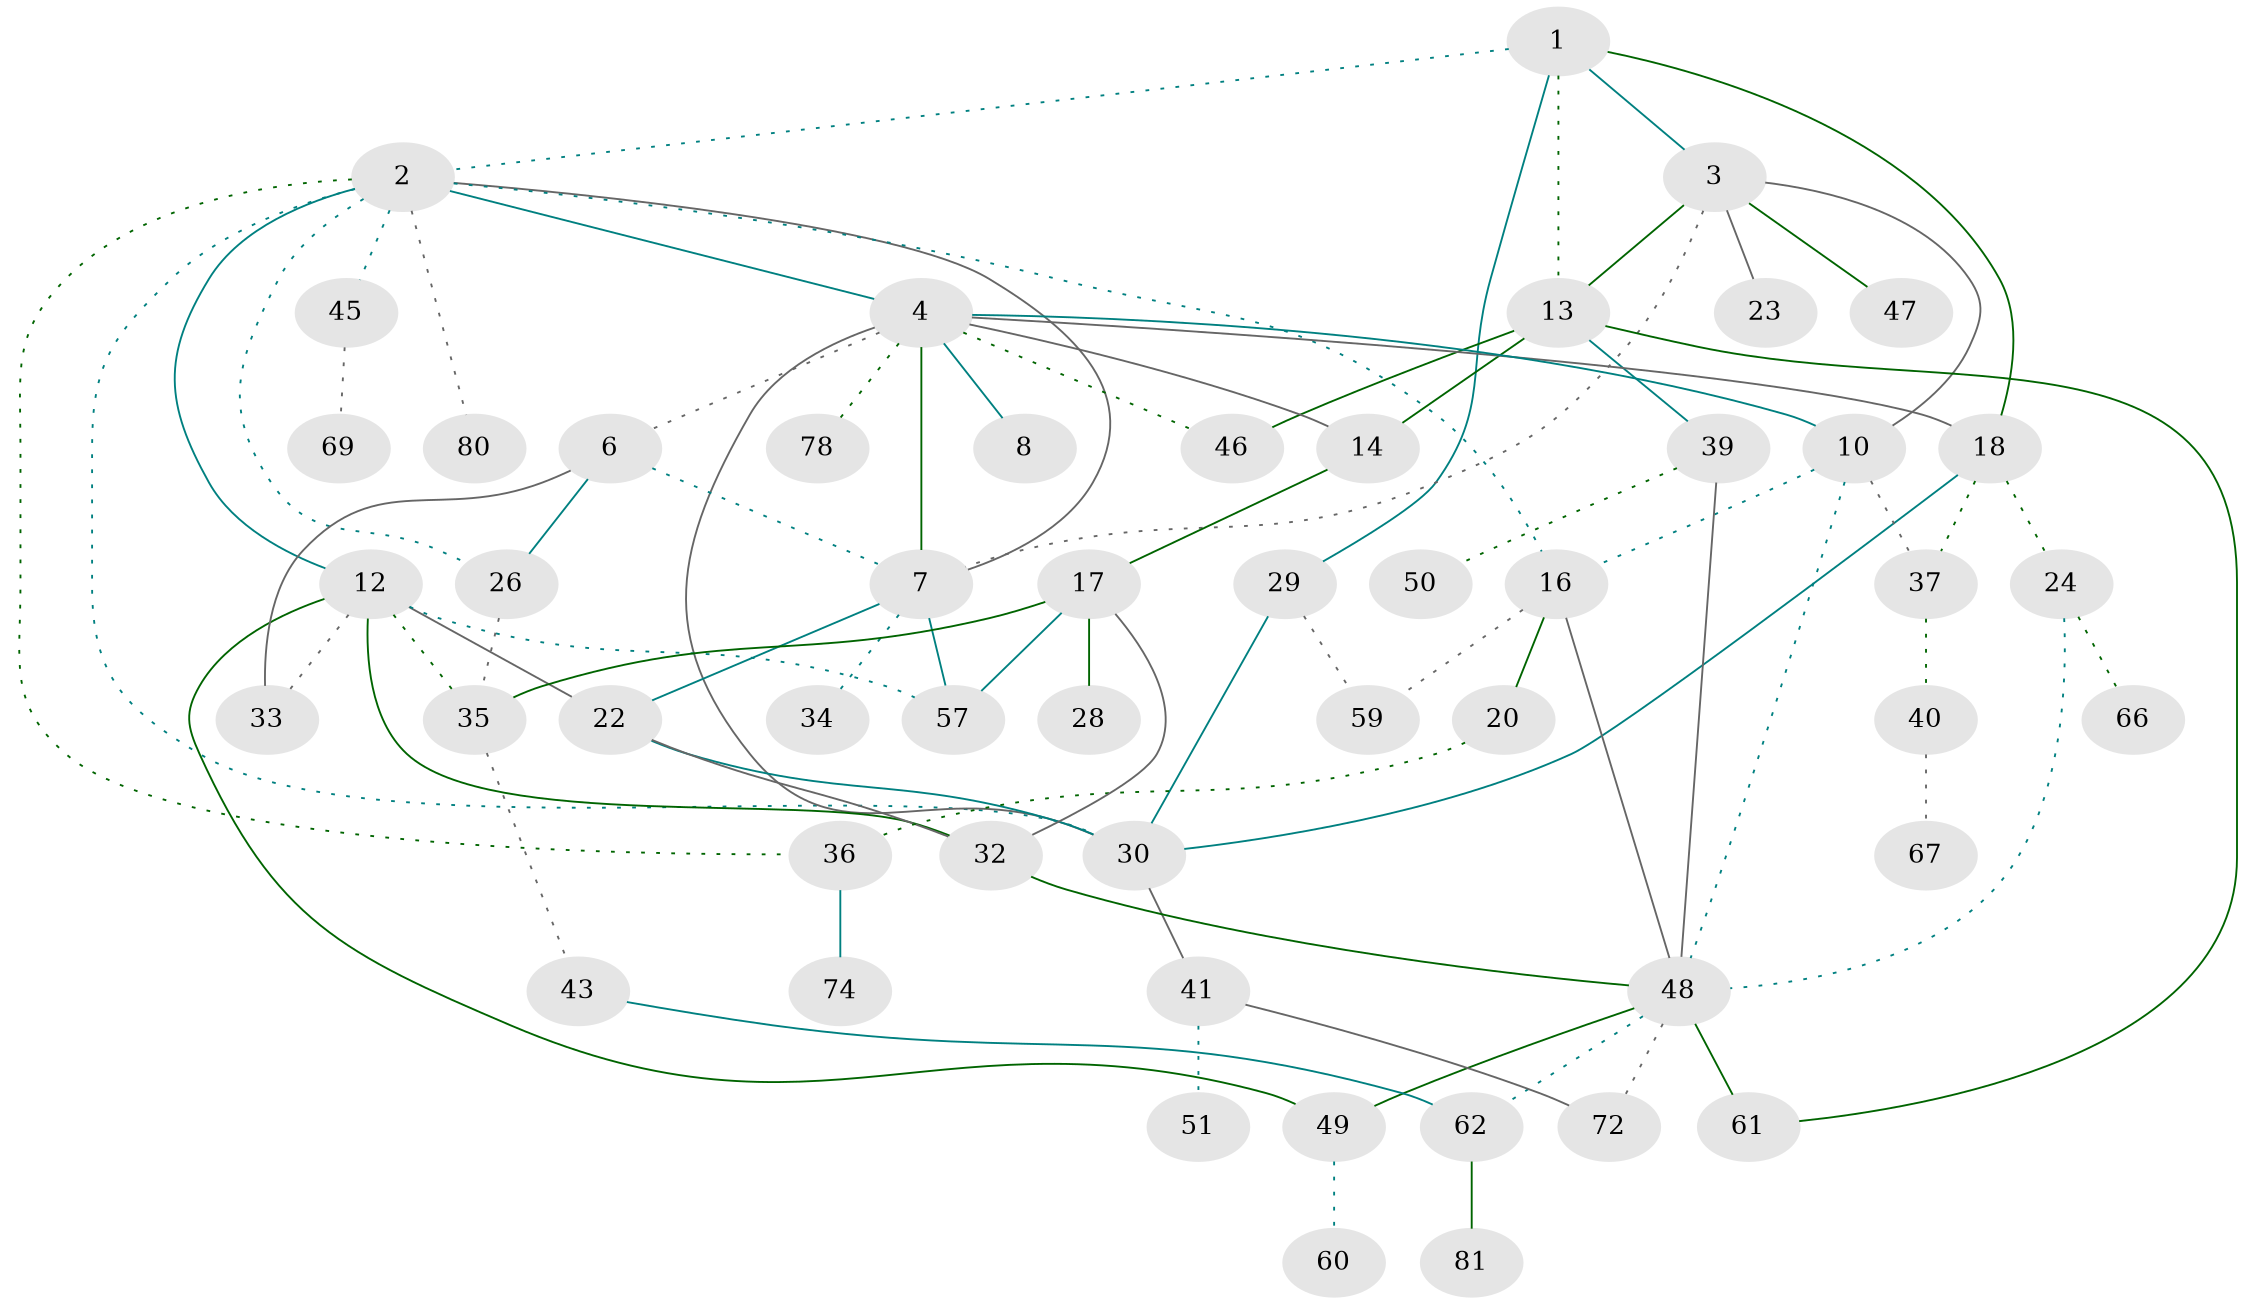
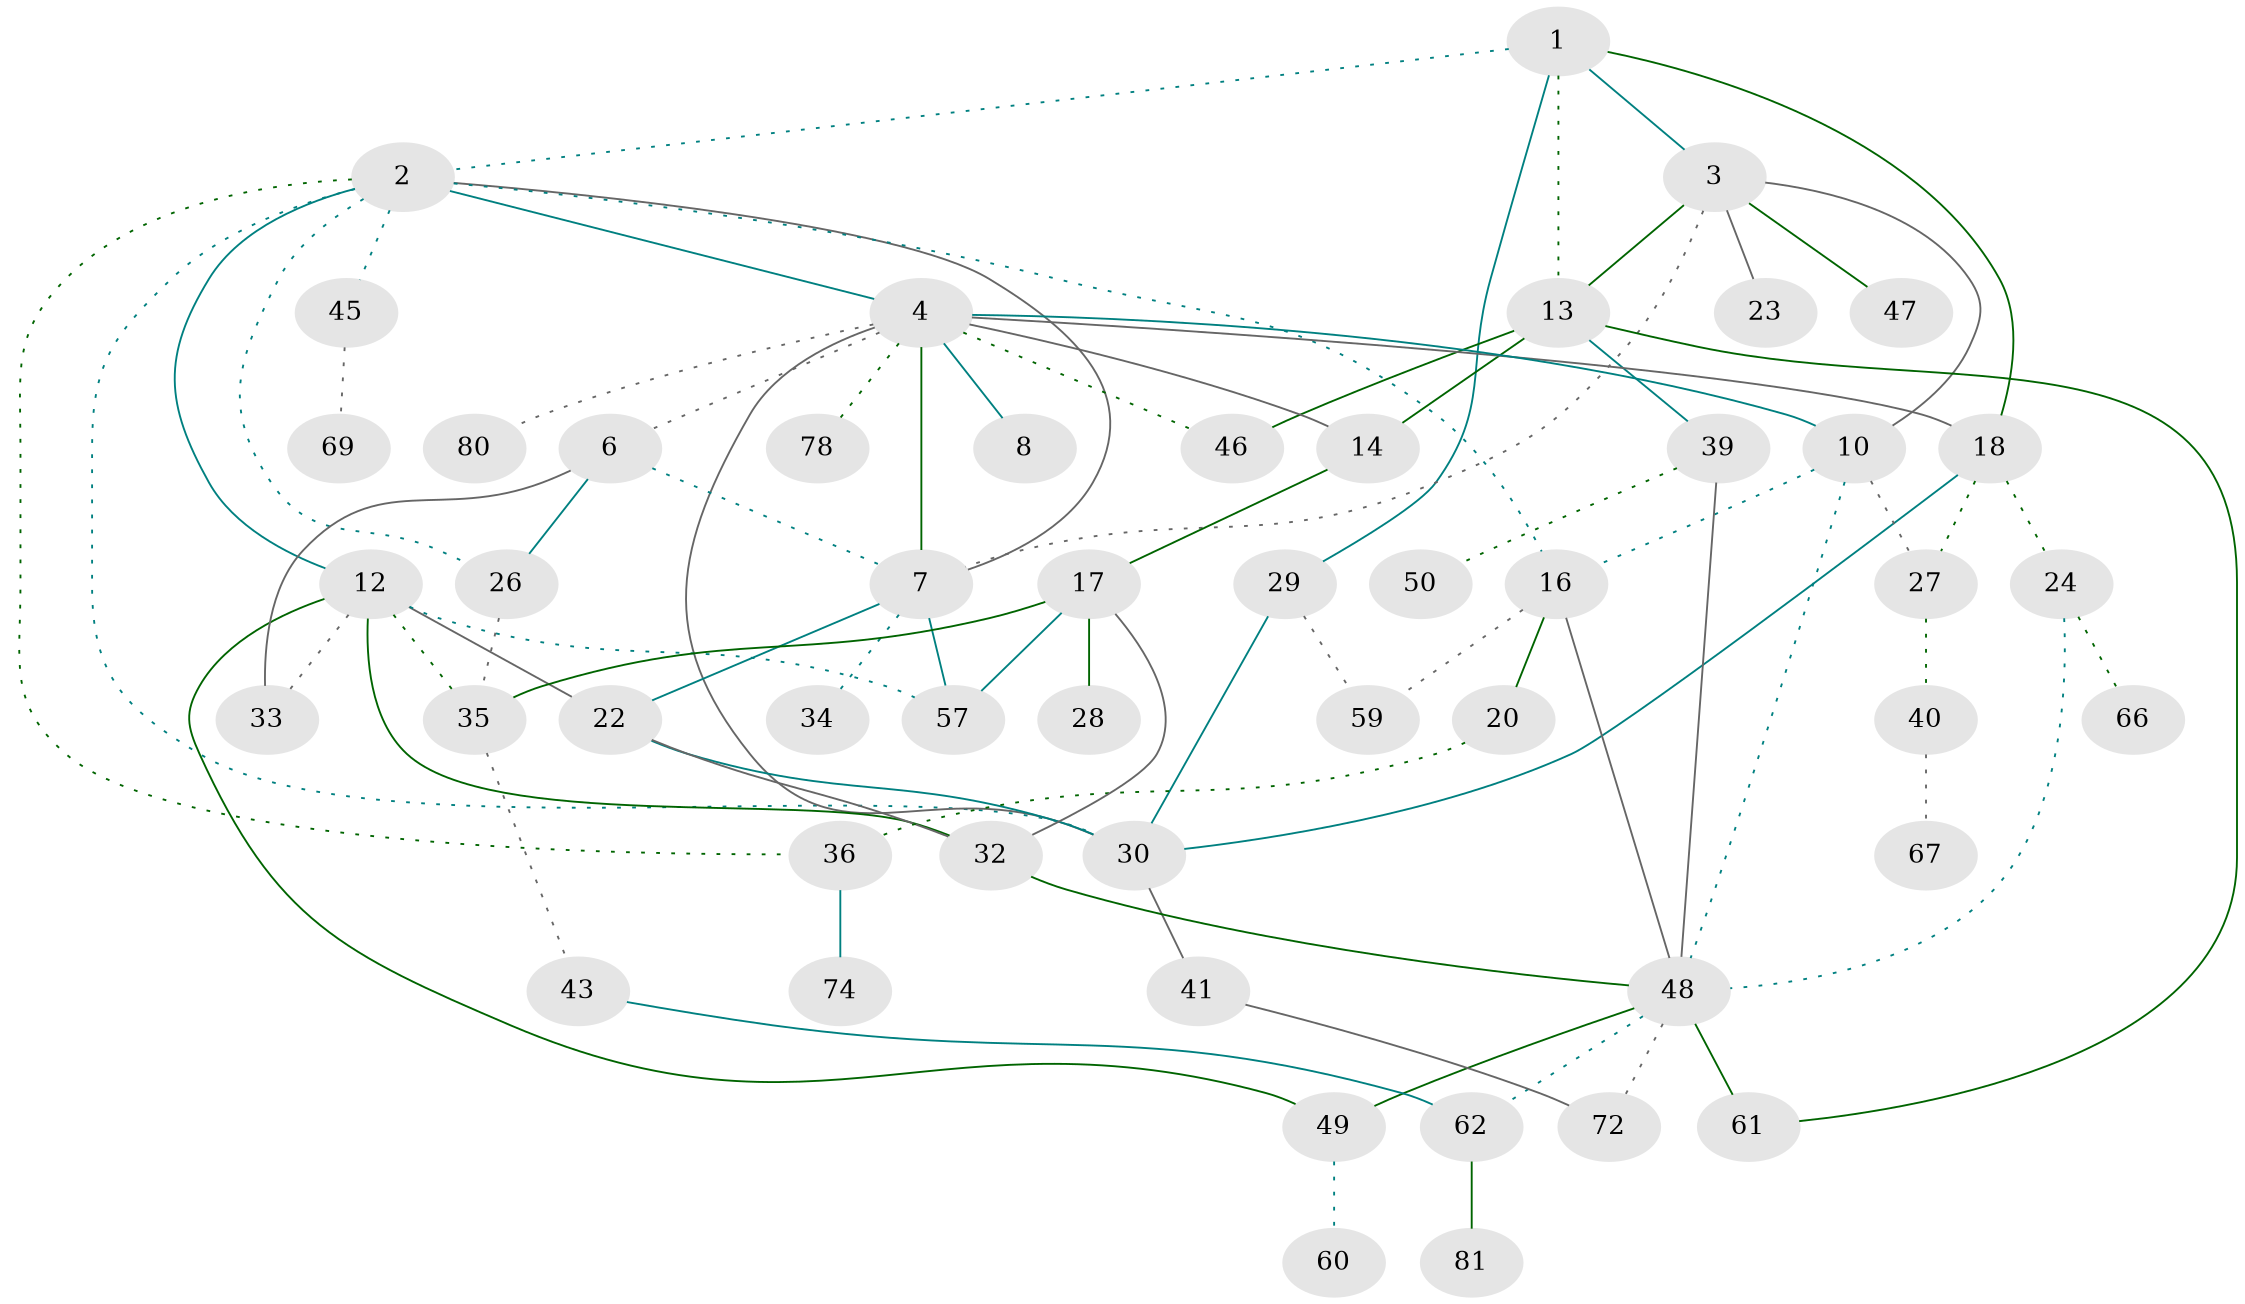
edge "2" -- "80": now "4" -- "80"
node "37": label "37" -> "27"
node "51": removed
